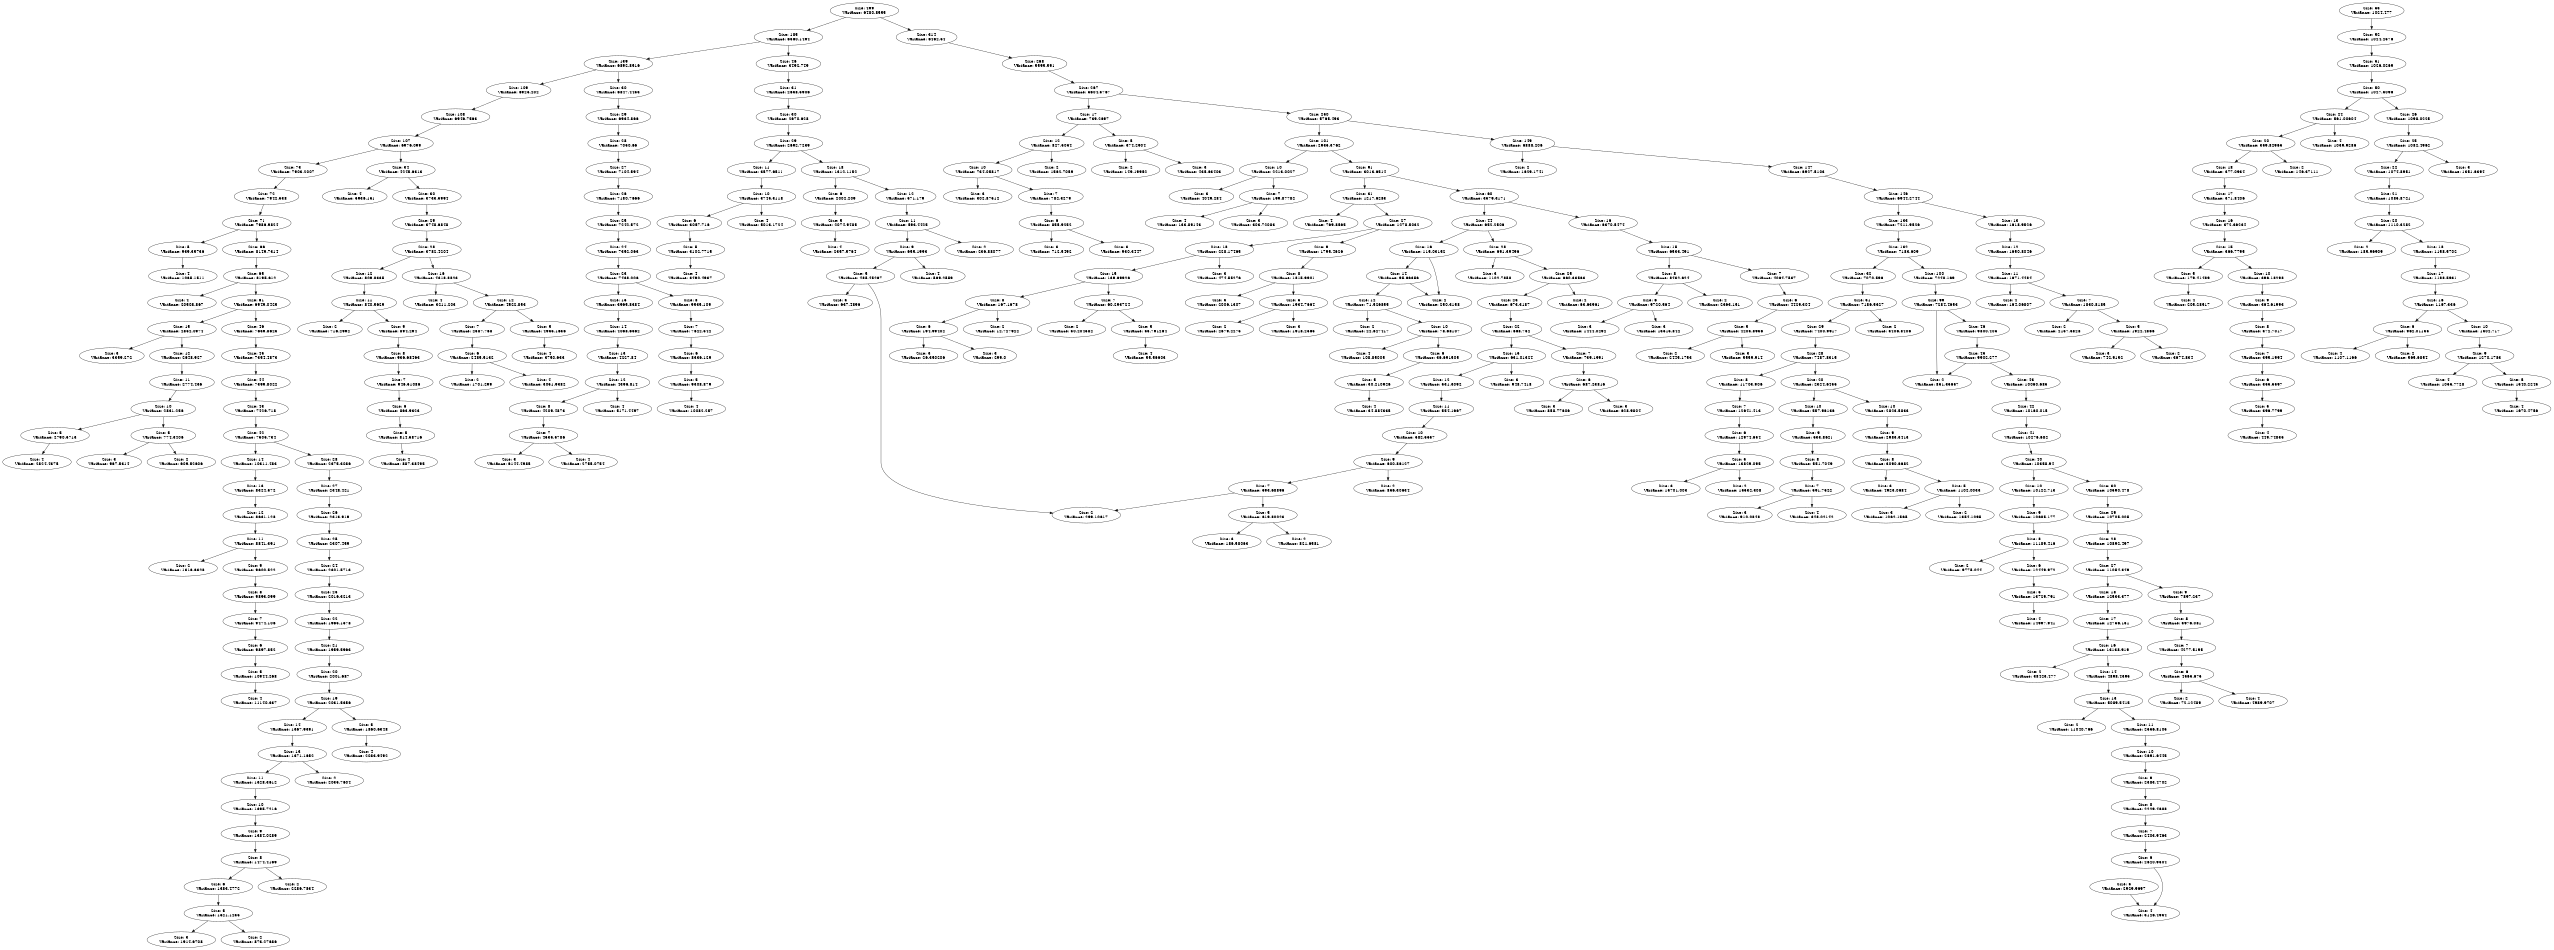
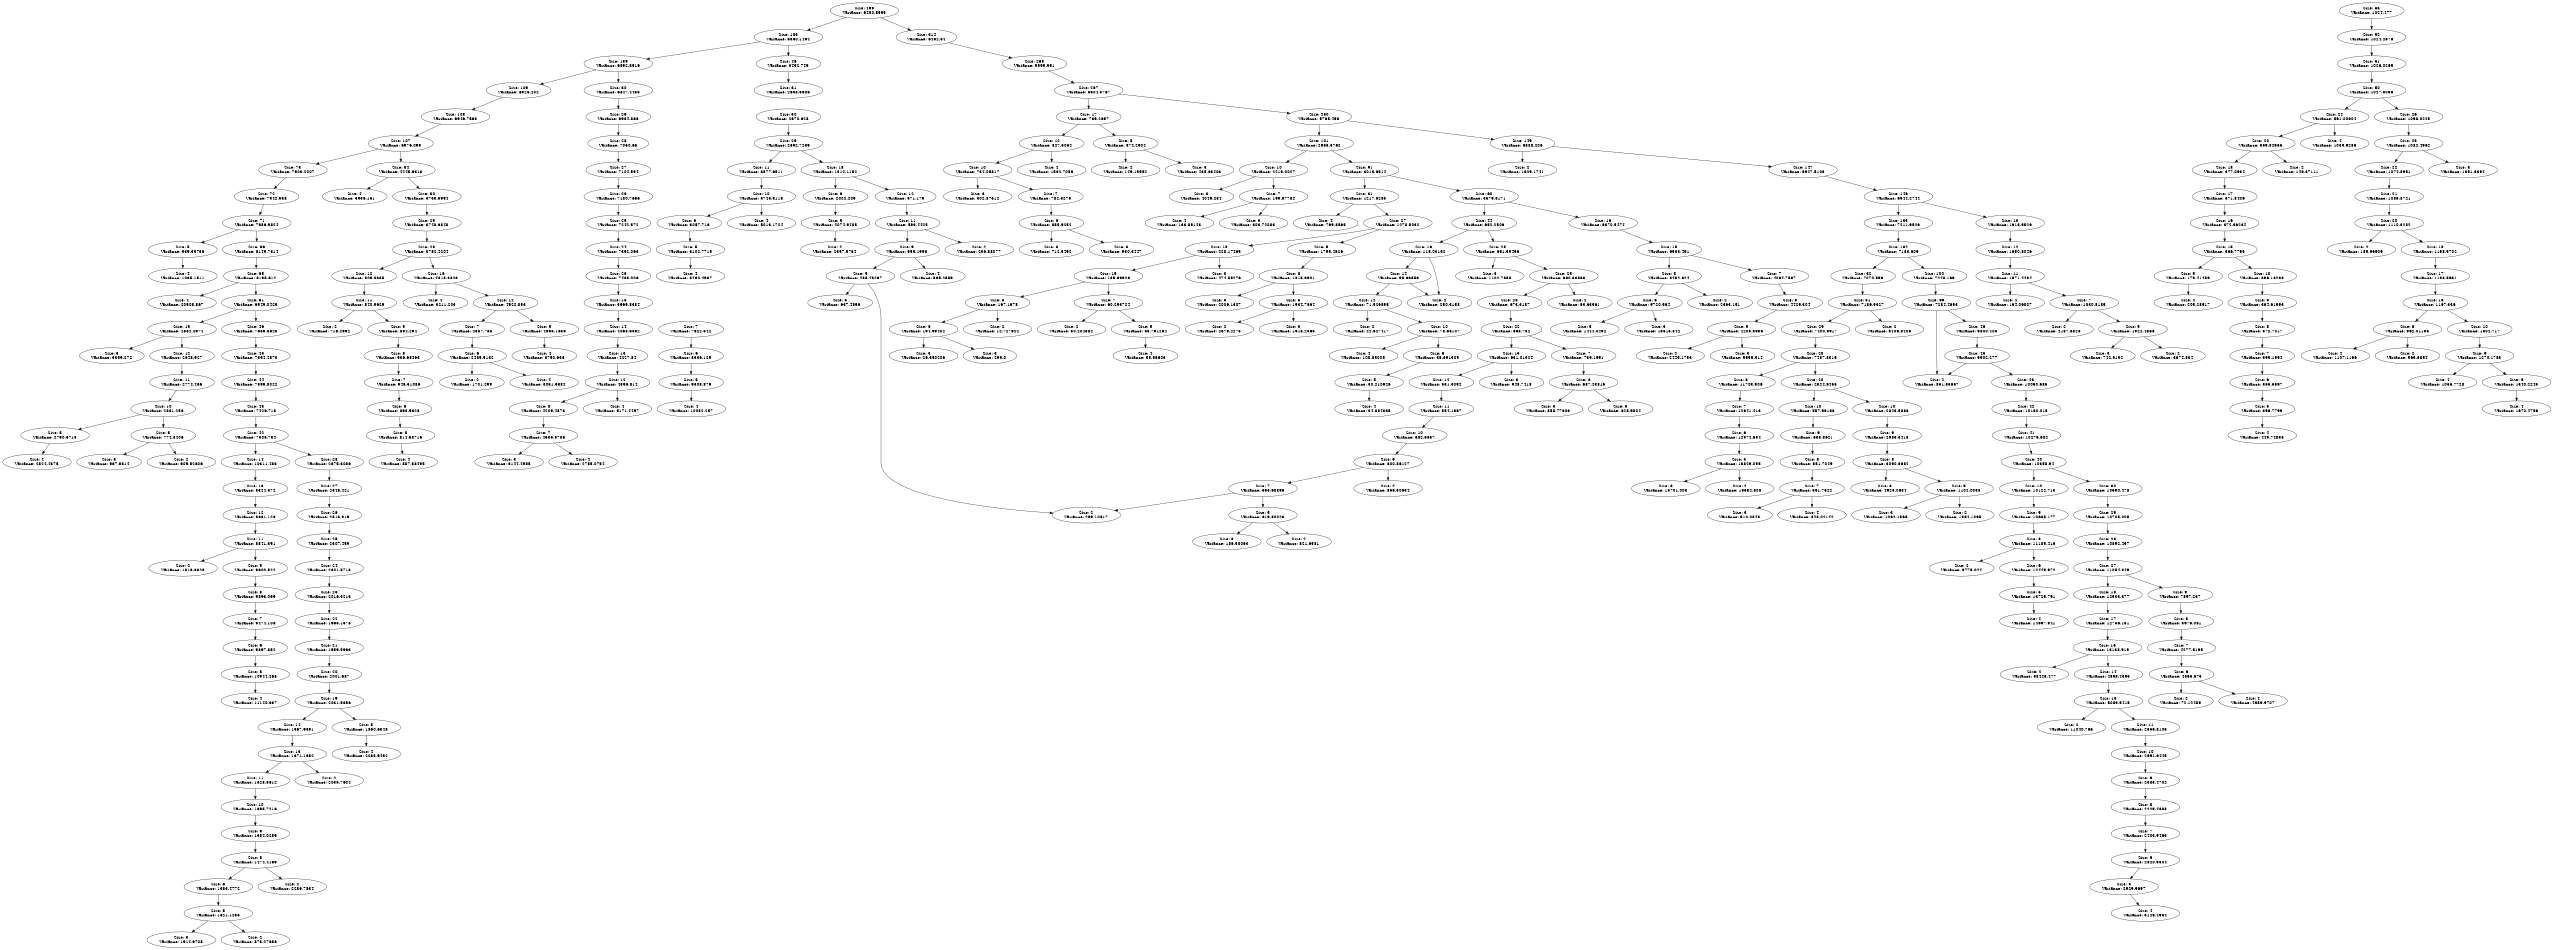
edge "Size: 31 Variance: 2638.5906" -> "Size: 30 Variance: 2670.628": removed
node "Size: 8 Variance: 9535.109": removed
edge "Size: 6 Variance: 2620.9304" -> "Size: 4 Variance: 3126.4934": now "Size: 6 Variance: 2620.9304" -> "Size: 5 Variance: 2929.9697"
